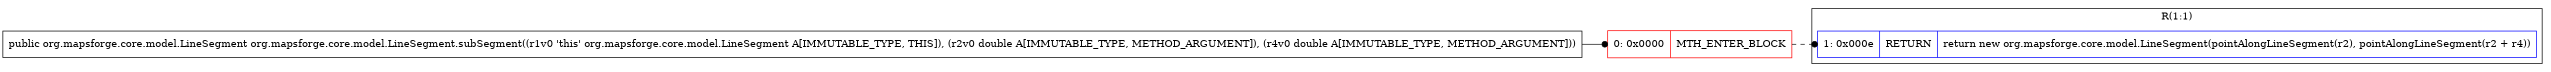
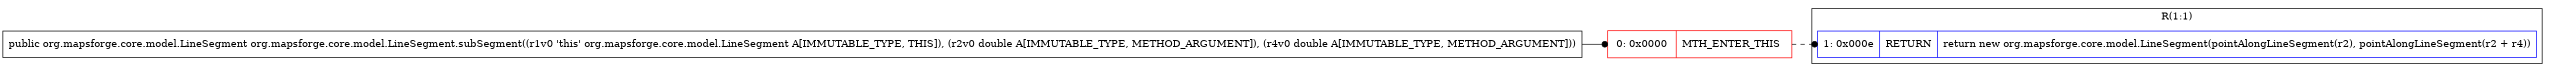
node "0: 0x0000": text "MTH_ENTER_BLOCK" -> "MTH_ENTER_THIS"
